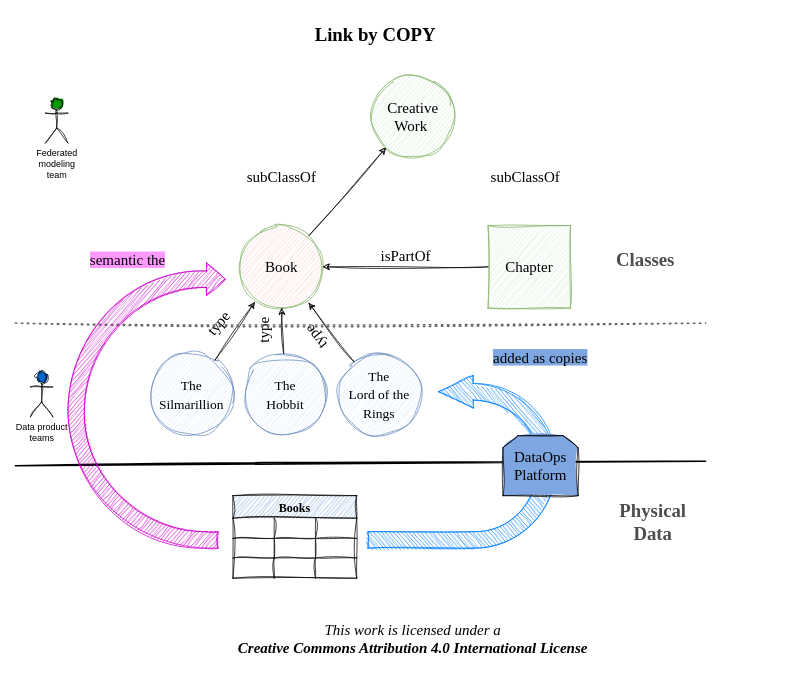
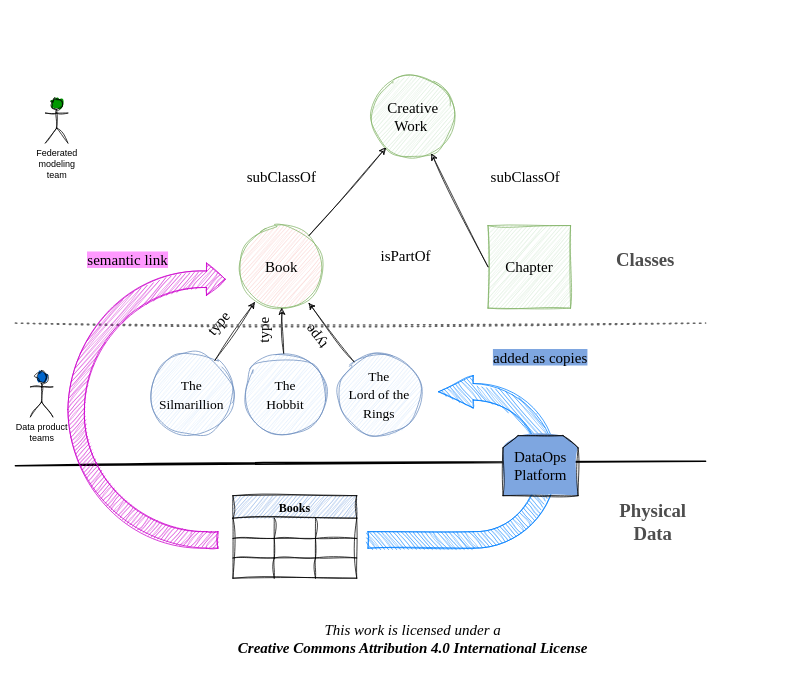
node "Link by COPY": removed
node "semantic the": label "semantic the" -> "semantic link"
edge "Chapter" -> "Book": now "Chapter" -> "Creative Work"
